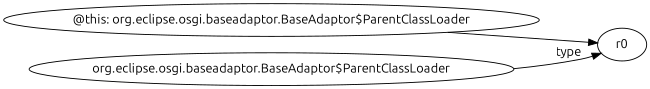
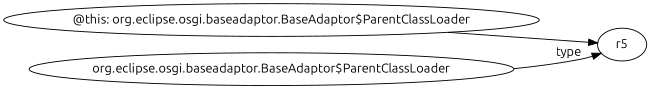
node "r0": label "r0" -> "r5"
